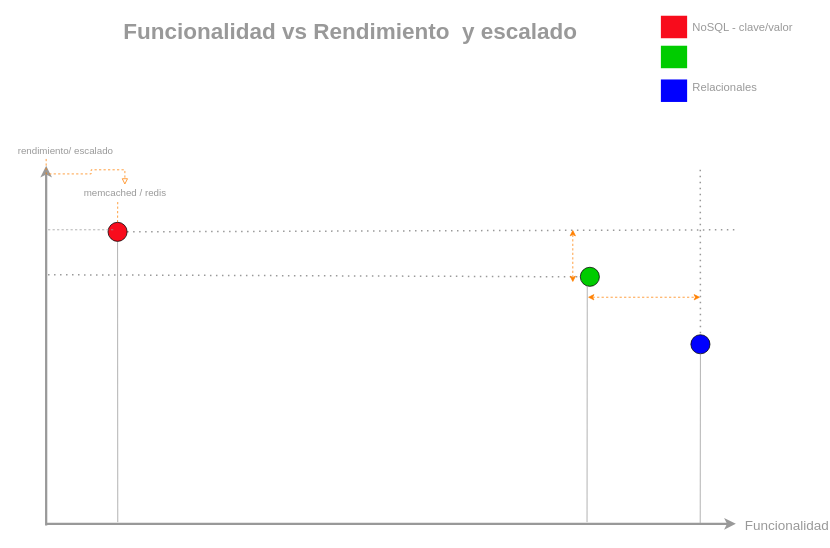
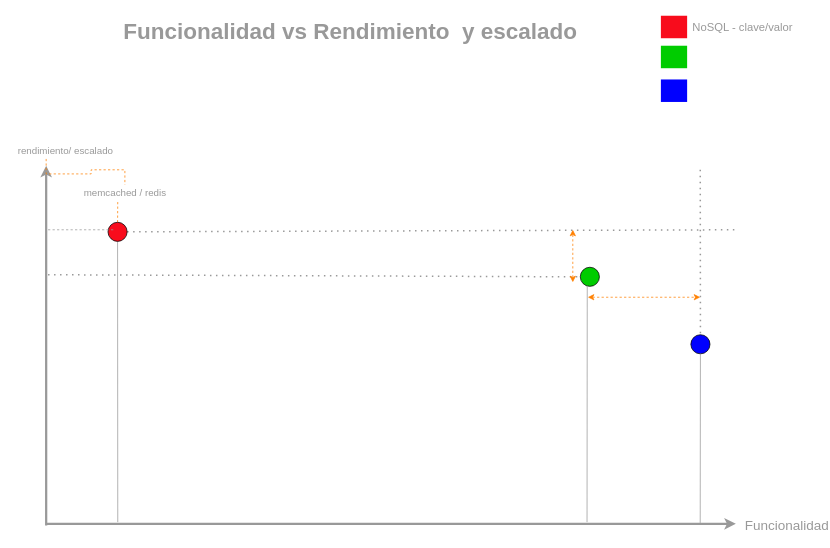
node "Relacionales": removed
edge "rendimiento/ escalado" -> "memcached / redis": arrowhead block -> none
